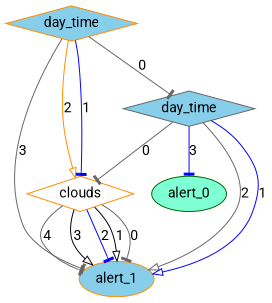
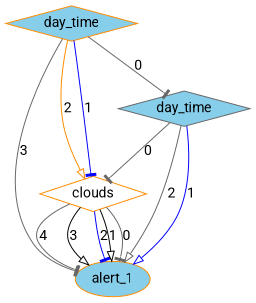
node "alert_0": removed
